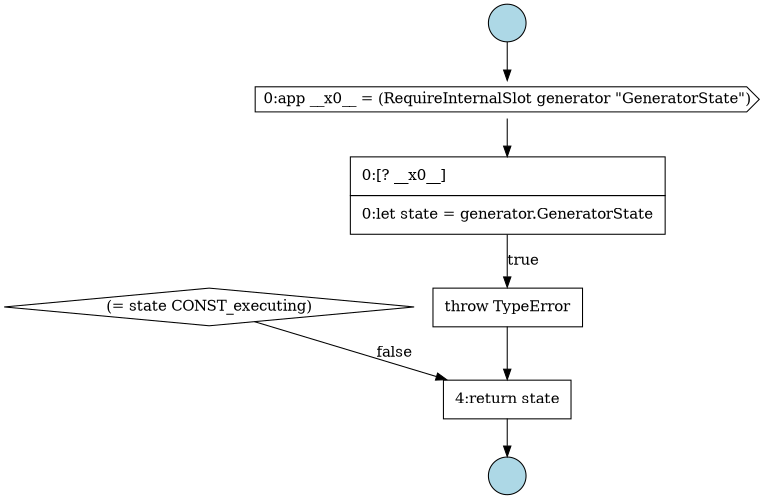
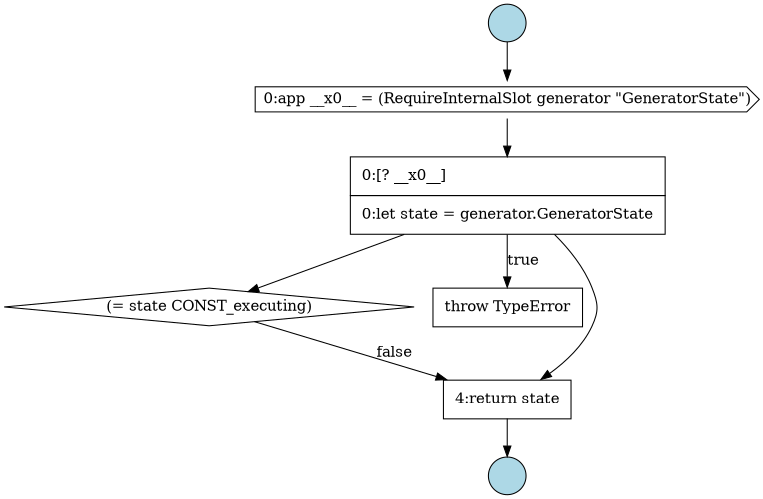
edge "0:[? __x0__]" -> "(= state CONST_executing)": added
edge "throw TypeError" -> "4:return state": now "0:[? __x0__]" -> "4:return state"
